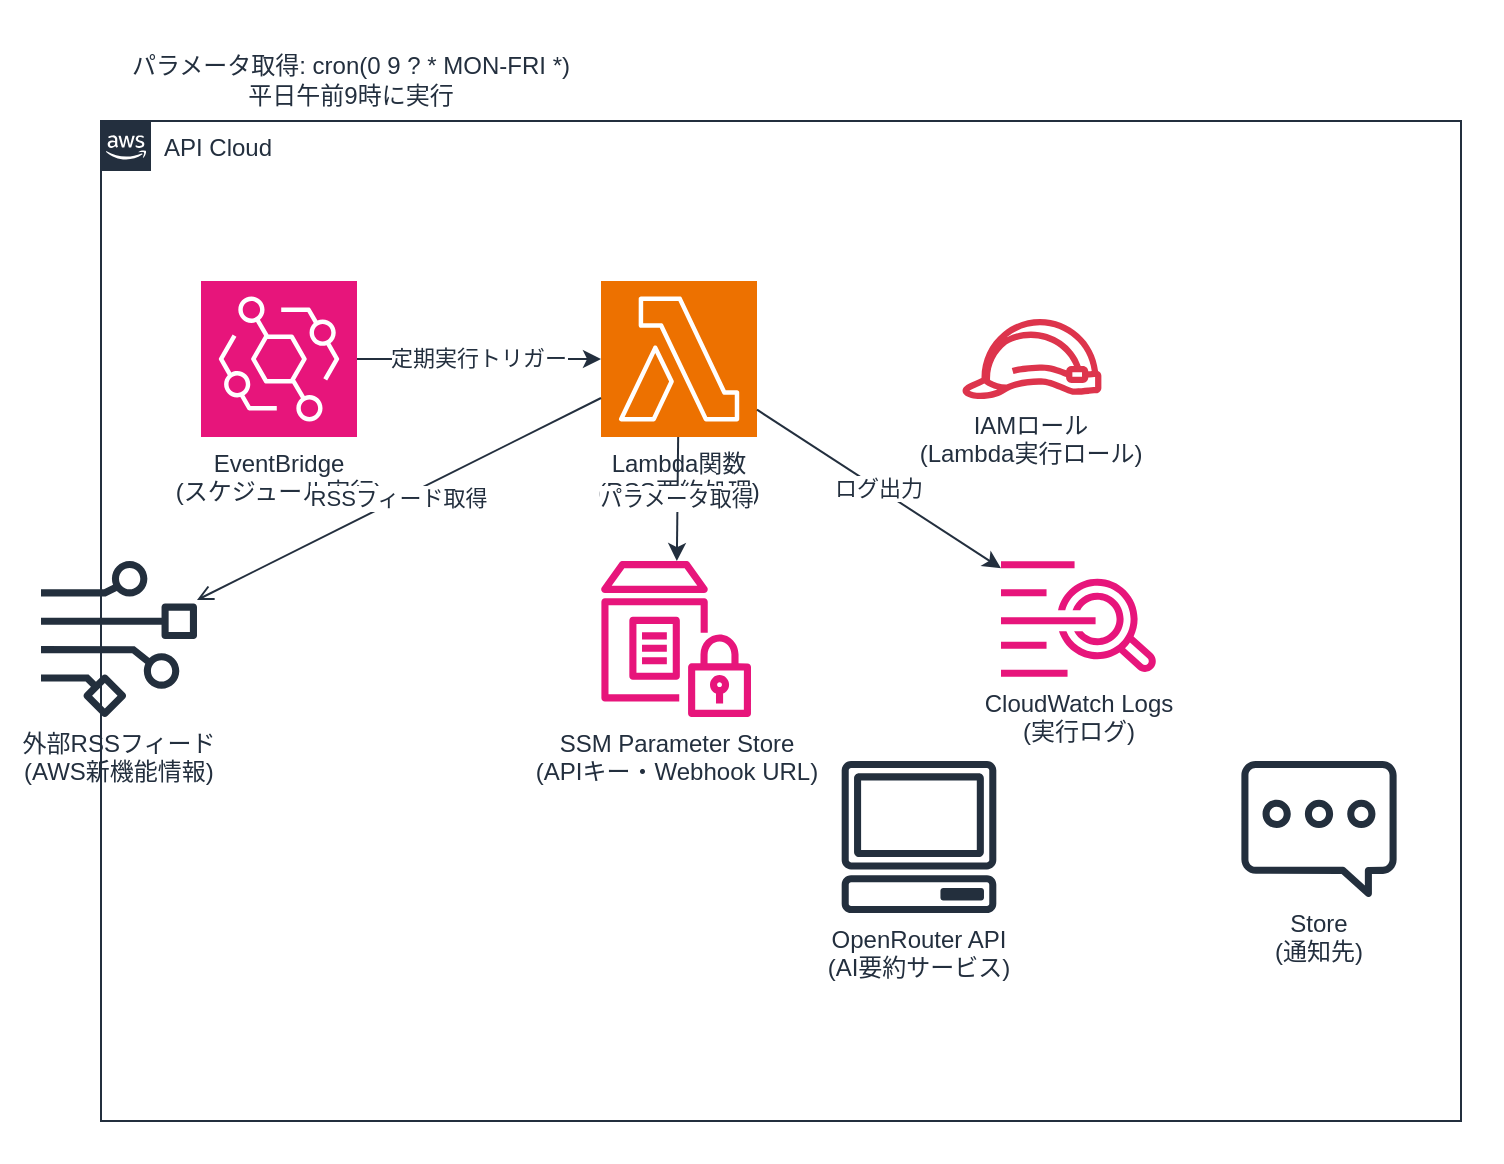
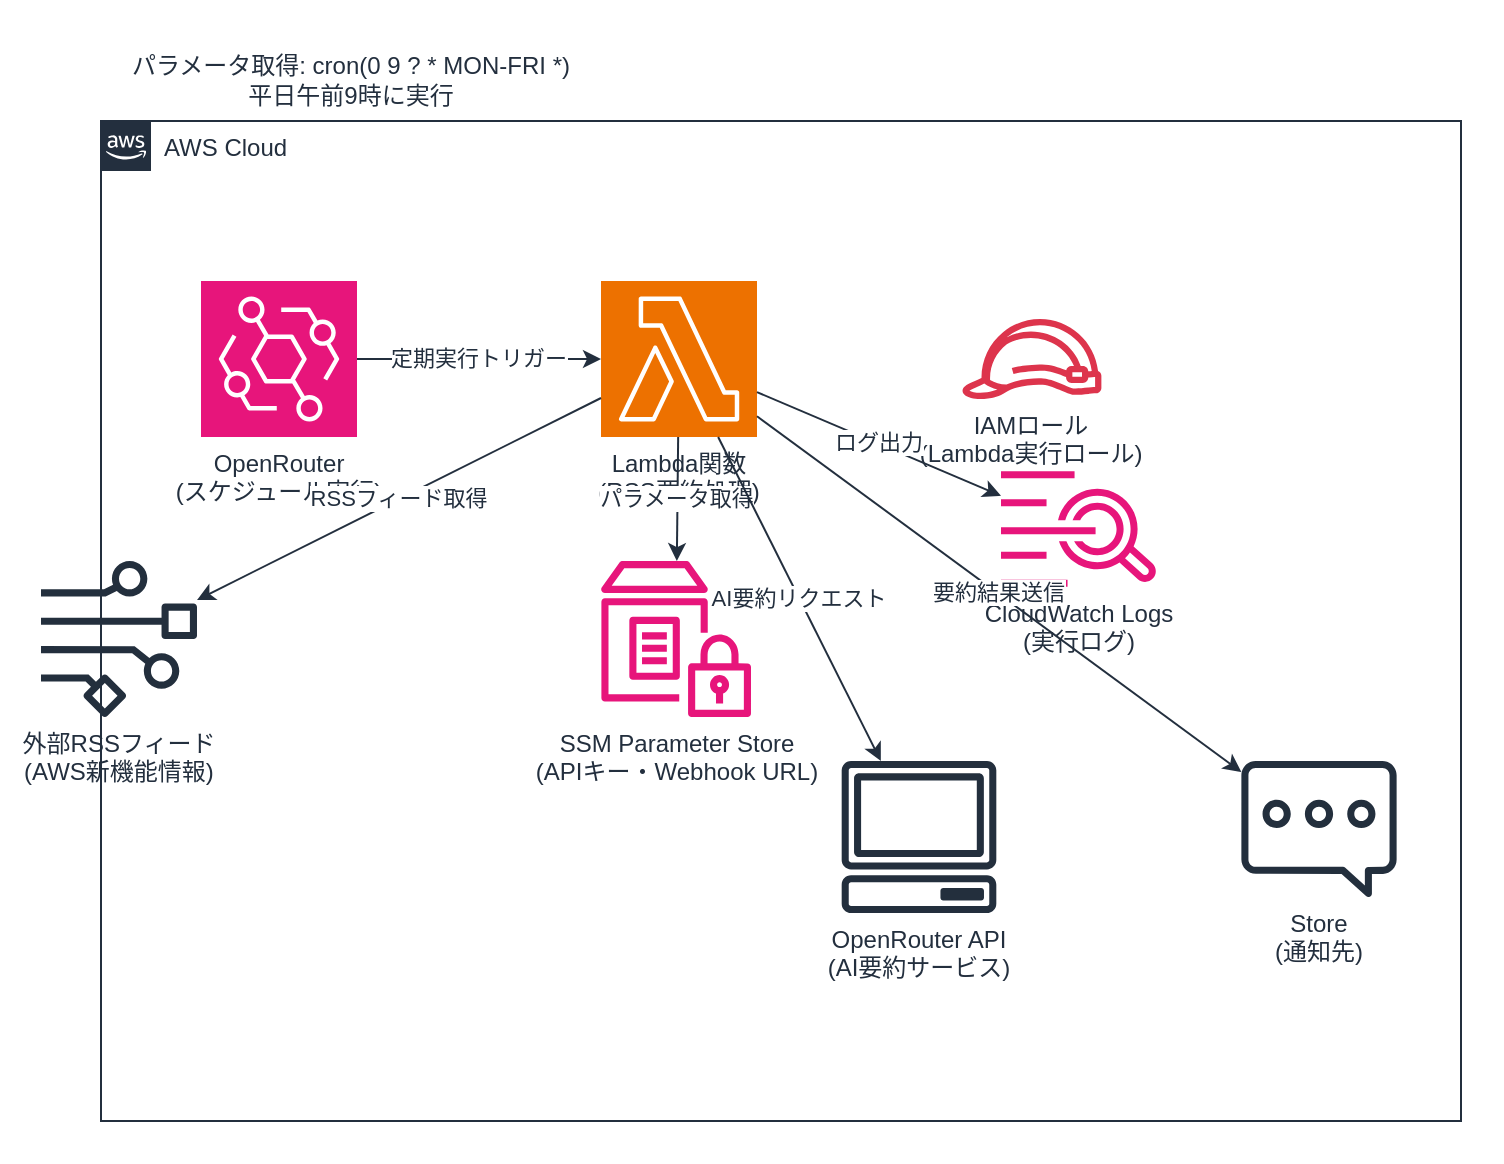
node "API Cloud": label "API Cloud" -> "AWS Cloud"
node "EventBridge (スケジュール実行)": label "EventBridge (スケジュール実行)" -> "OpenRouter (スケジュール実行)"
edge "Lambda関数 (RSS要約処理)" -> "OpenRouter API (AI要約サービス)": added, label "AI要約リクエスト"
edge "Lambda関数 (RSS要約処理)" -> "Store (通知先)": added, label "要約結果送信"
edge "Lambda関数 (RSS要約処理)" -> "外部RSSフィード (AWS新機能情報)": arrowhead open -> classic
node "CloudWatch Logs (実行ログ)": moved (1079, 619) -> (1079, 529)
